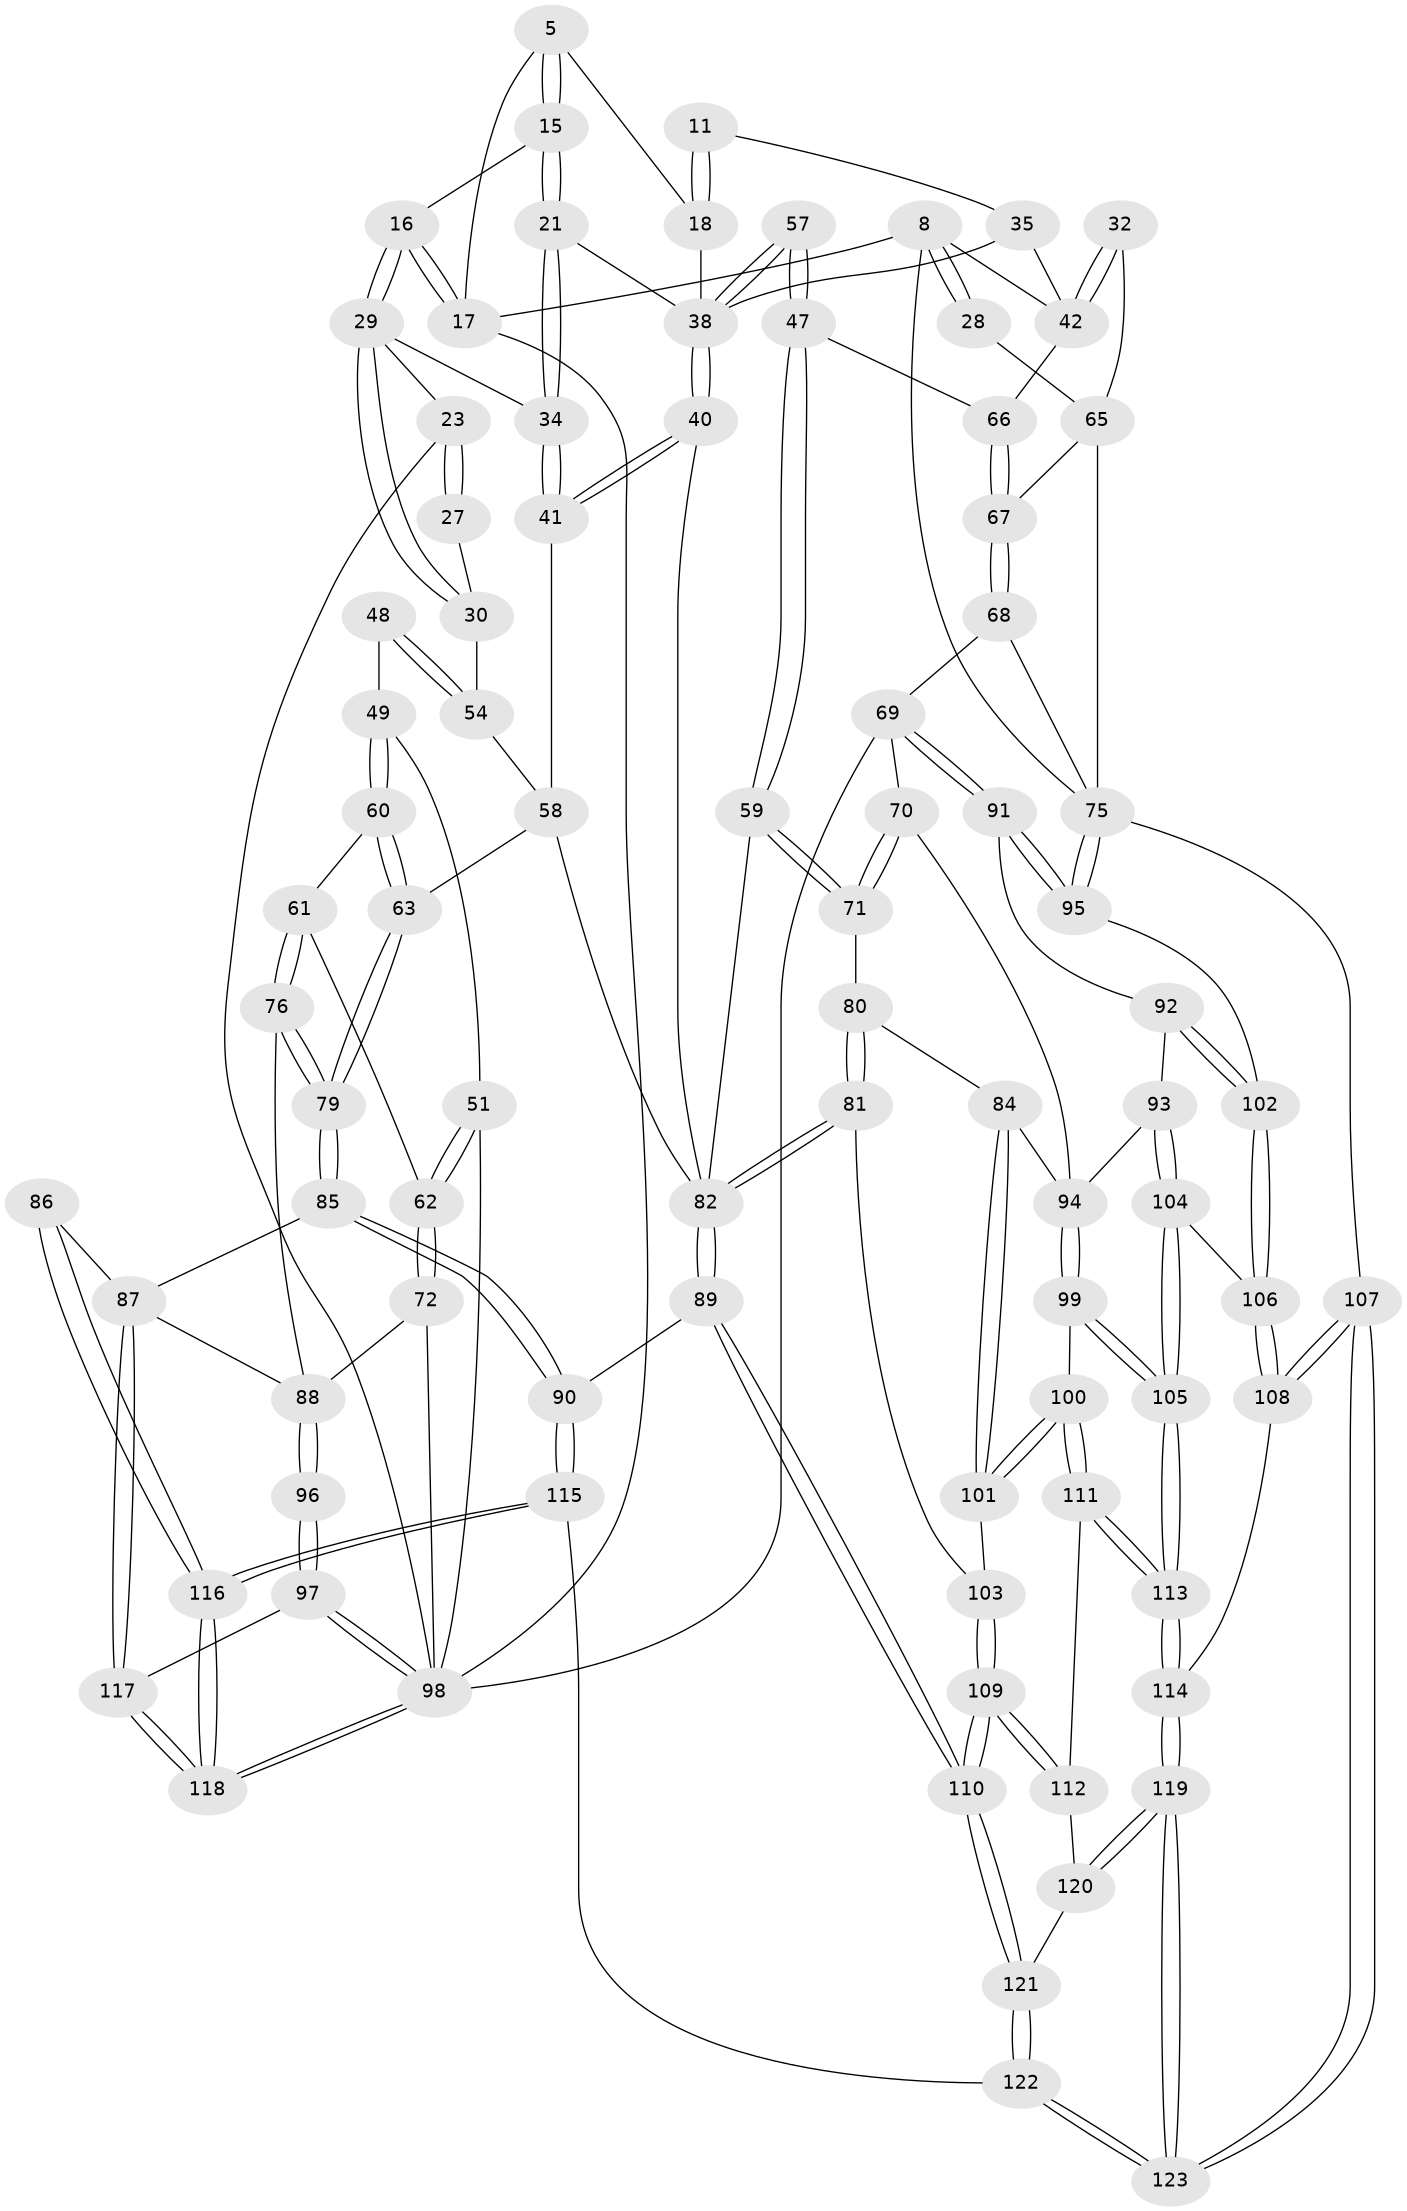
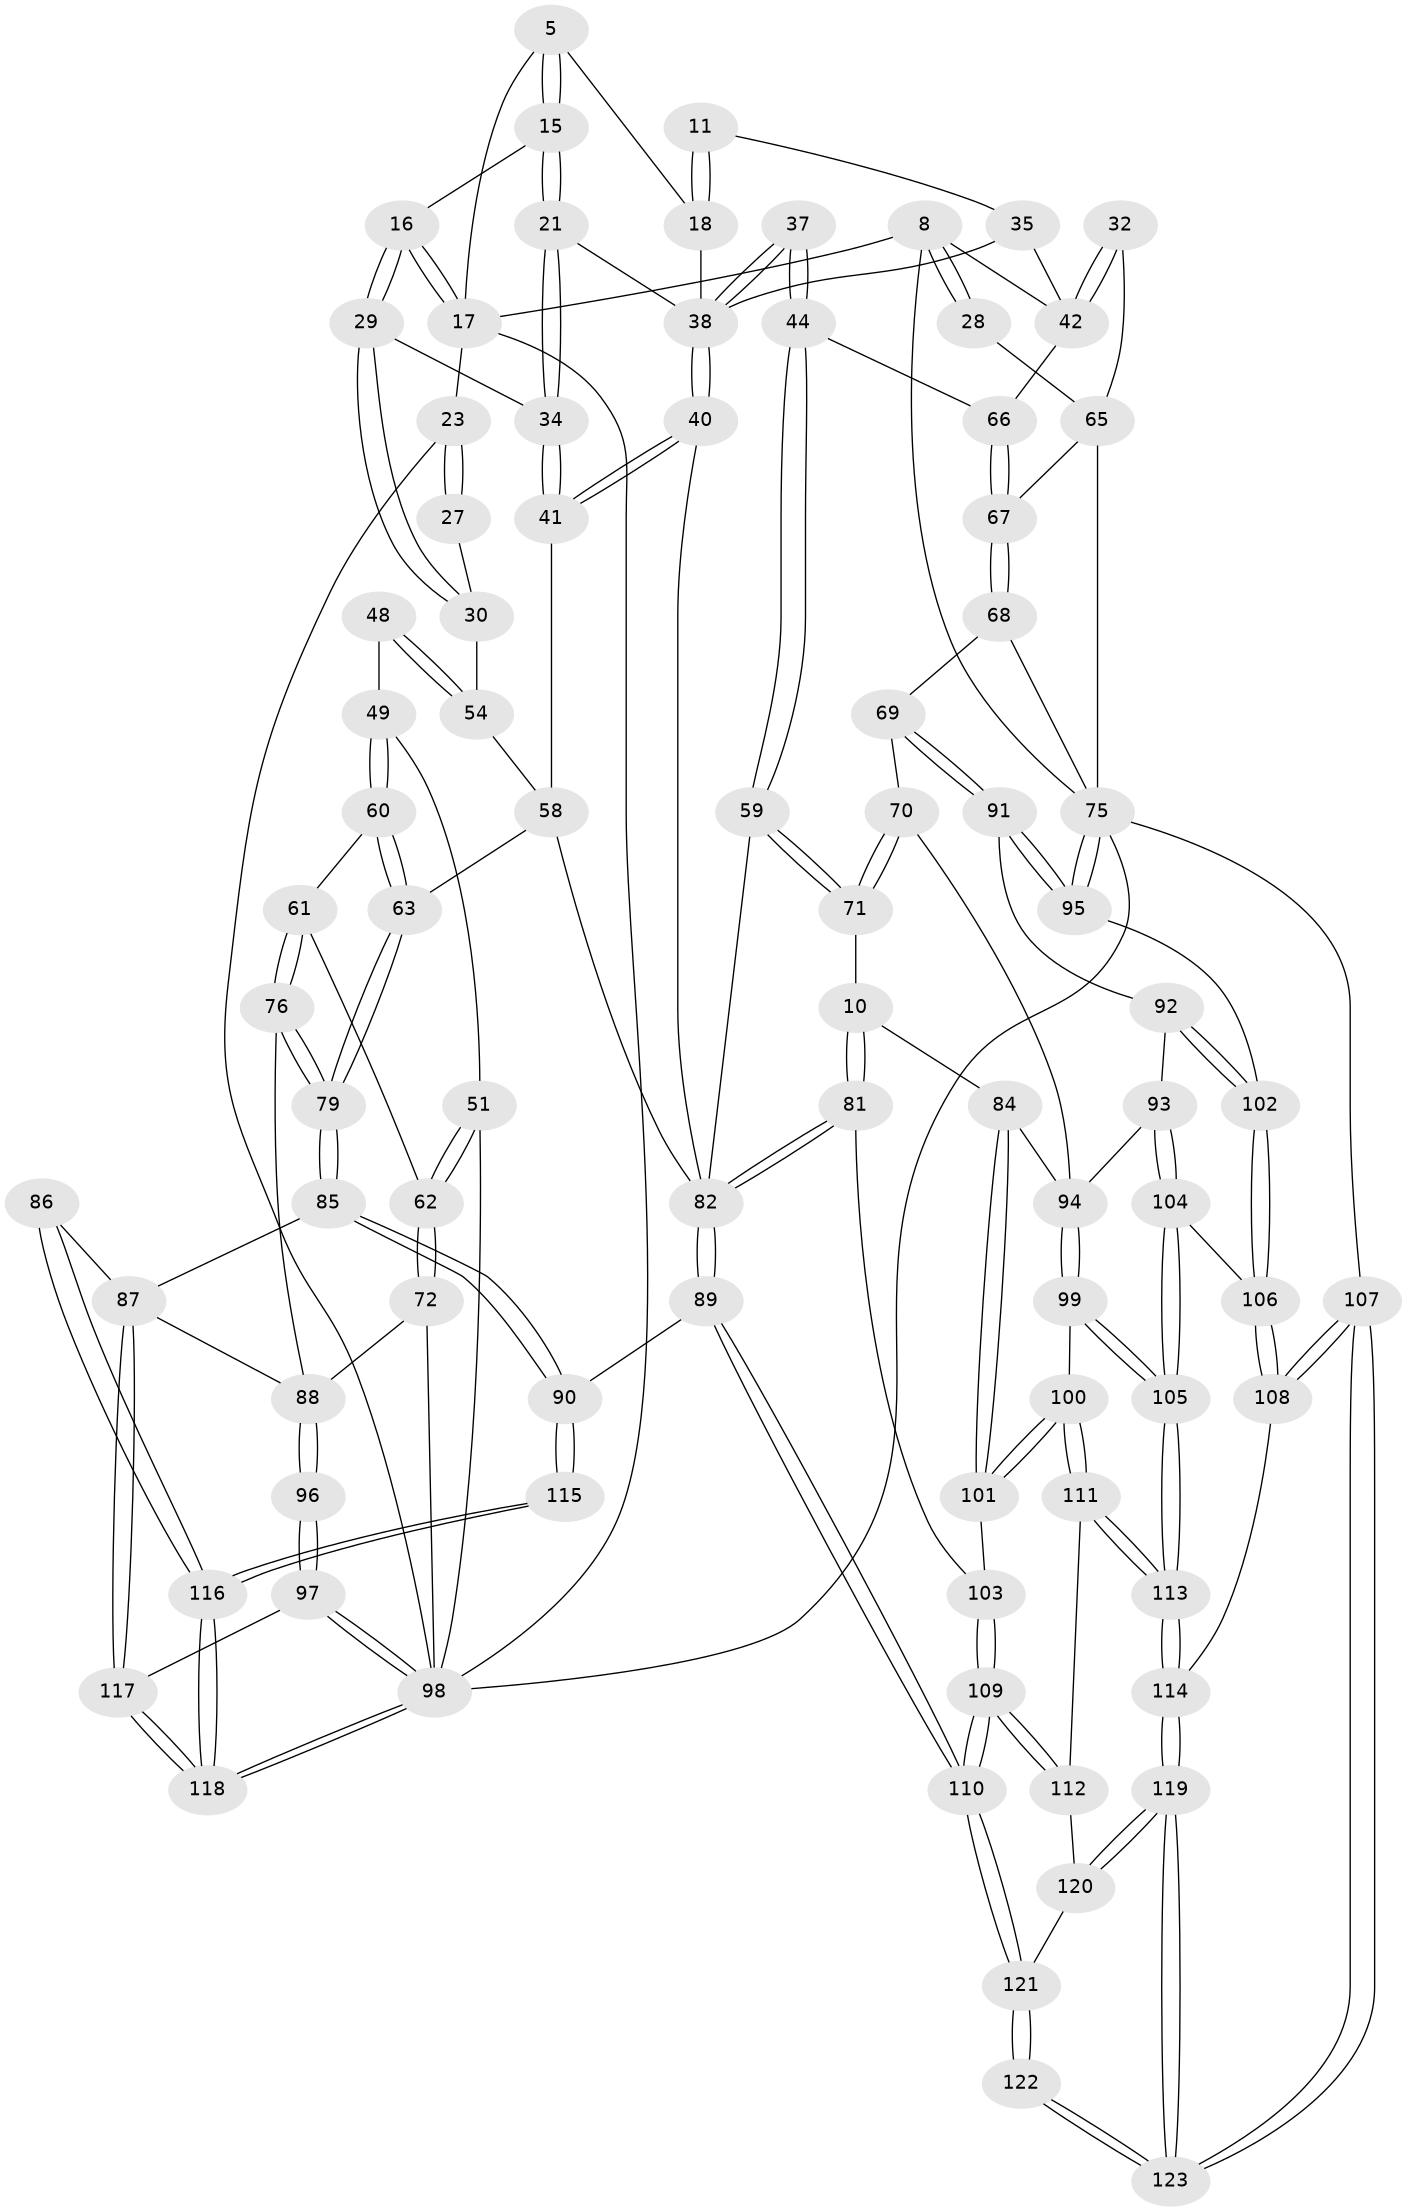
node "57": label "57" -> "37"
node "47": label "47" -> "44"
edge "29" -- "23": now "17" -- "23"
node "80": label "80" -> "10"
edge "69" -- "98": now "75" -- "98"
edge "115" -- "122": removed
